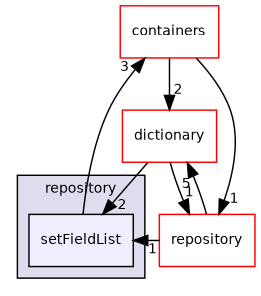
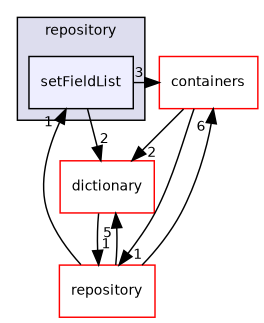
edge "dictionary" -> "setFieldList": reversed
edge "repository" -> "containers": added
